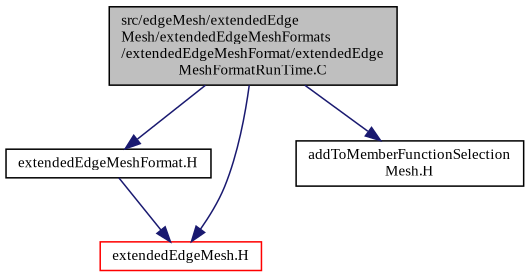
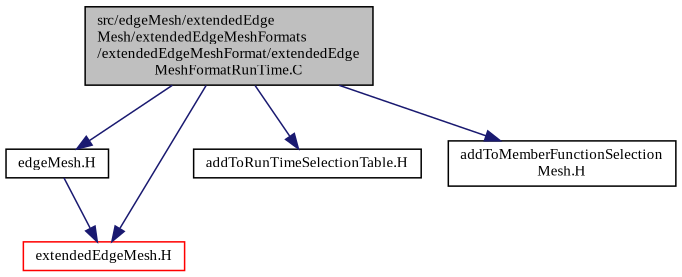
node "extendedEdgeMeshFormat.H": label "extendedEdgeMeshFormat.H" -> "edgeMesh.H"
node "addToRunTimeSelectionTable.H": added
